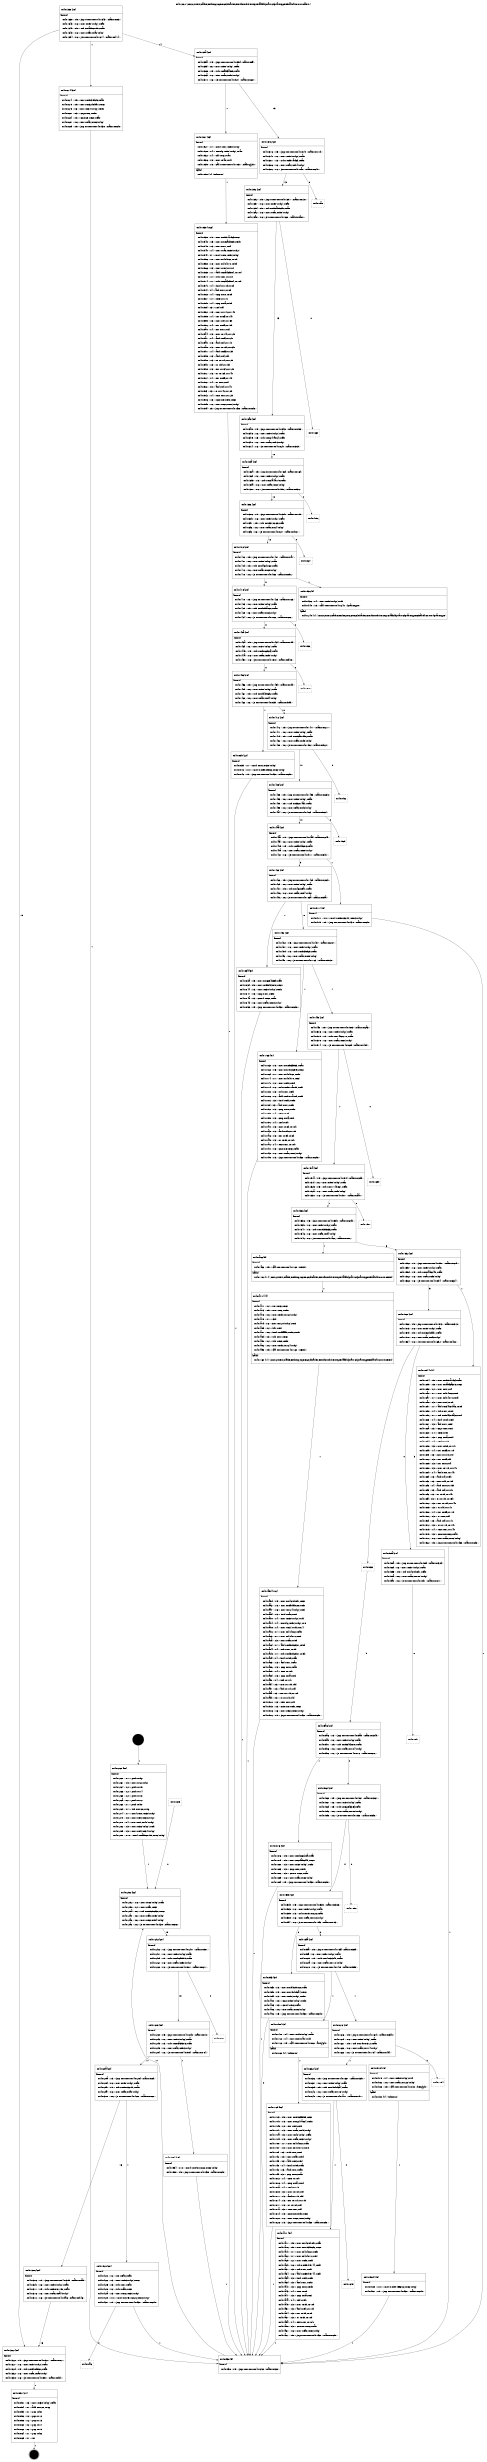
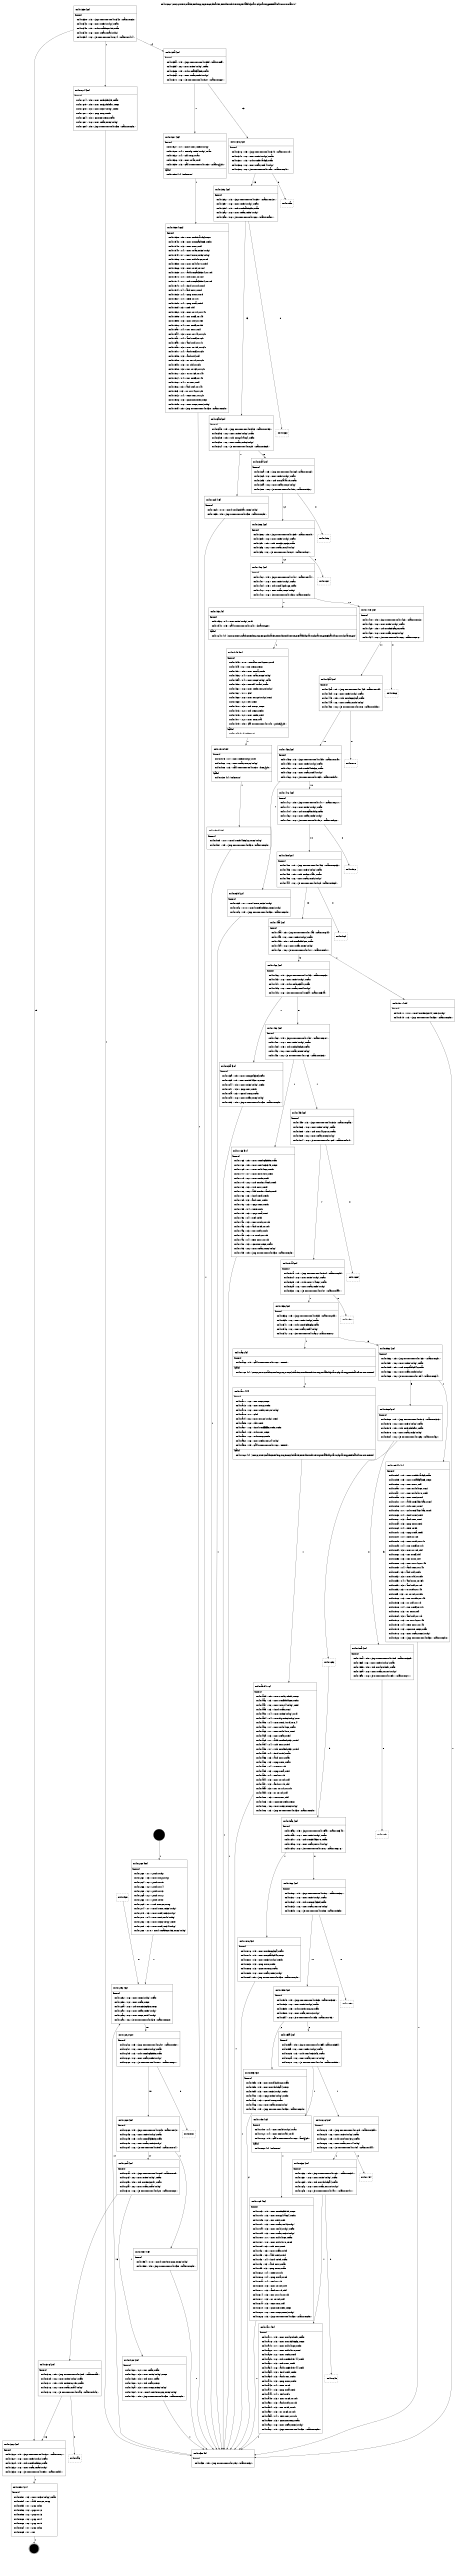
node "0x40182b [15]": added
node "0x401b45 [57]": added
edge "0x401b20 [28]" -> "0x401da6": now "0x401306 [28]" -> "0x401da6"
